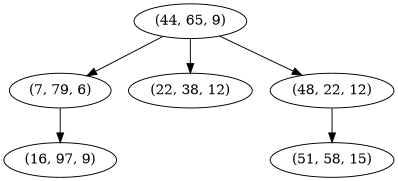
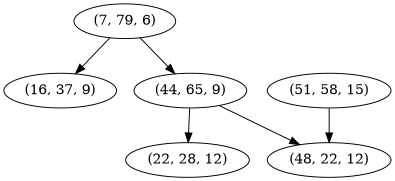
edge "(44, 65, 9)" -> "(7, 79, 6)": reversed
node "(22, 38, 12)": label "(22, 38, 12)" -> "(22, 28, 12)"
edge "(48, 22, 12)" -> "(51, 58, 15)": reversed
node "(16, 97, 9)": label "(16, 97, 9)" -> "(16, 37, 9)"
